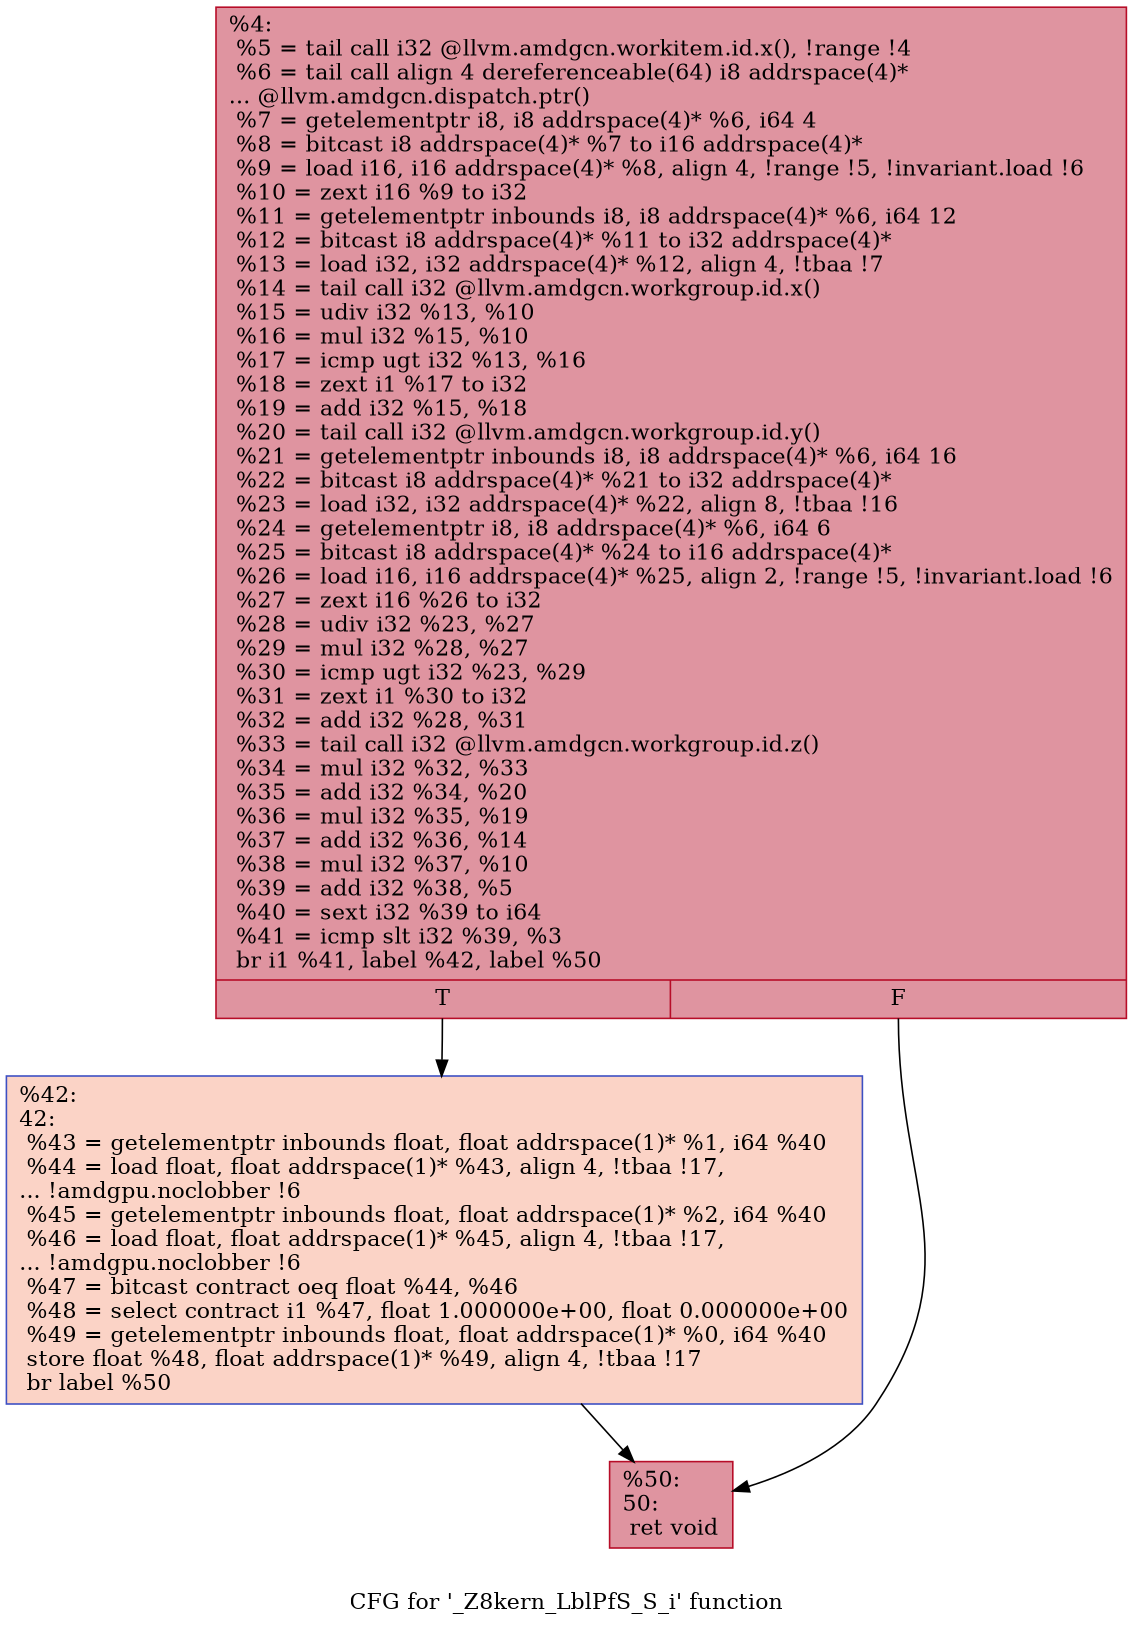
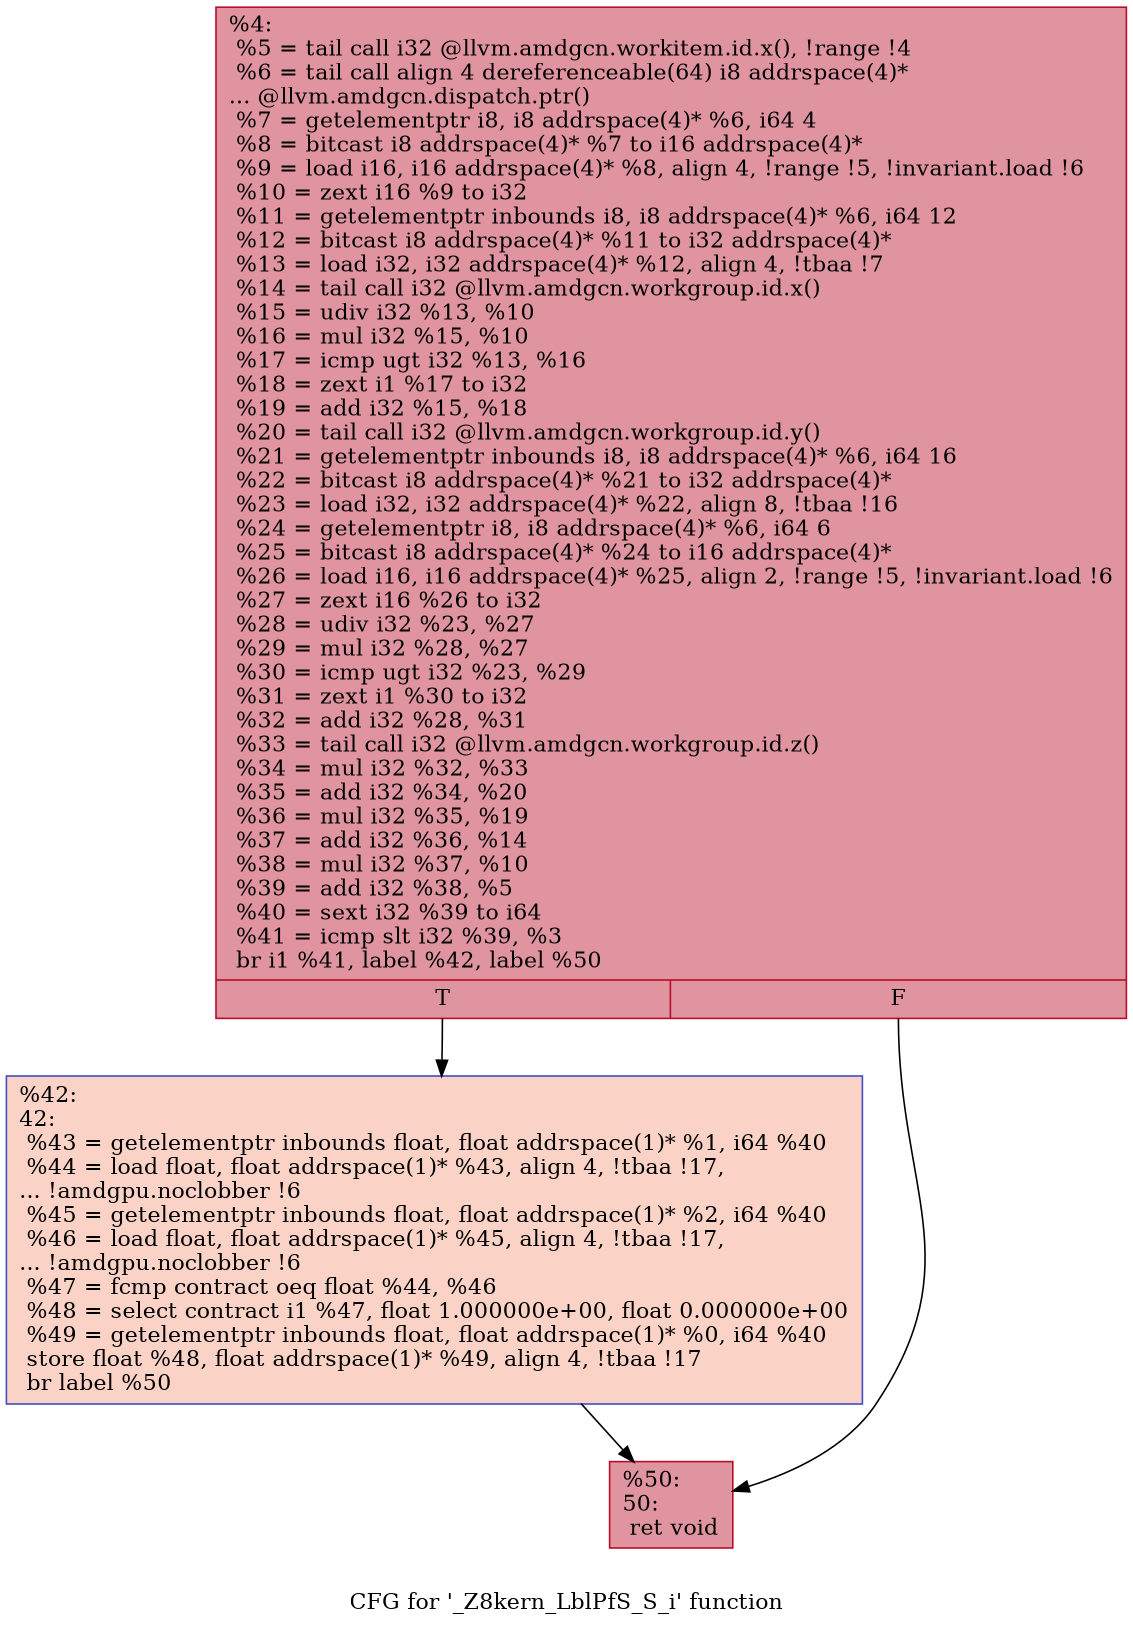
node "%42:": text "%47 = bitcast contract oeq float %44, %46" -> "%47 = fcmp contract oeq float %44, %46"
